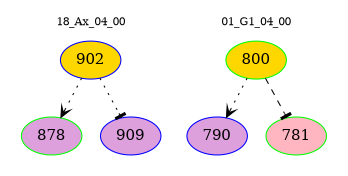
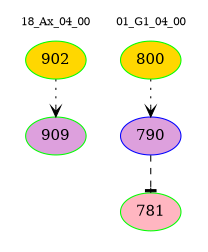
node "902": color blue -> green
edge "902" -> "909": arrowhead tee -> vee
edge "800" -> "781": now "790" -> "781"
node "878": removed
node "909": color blue -> green
